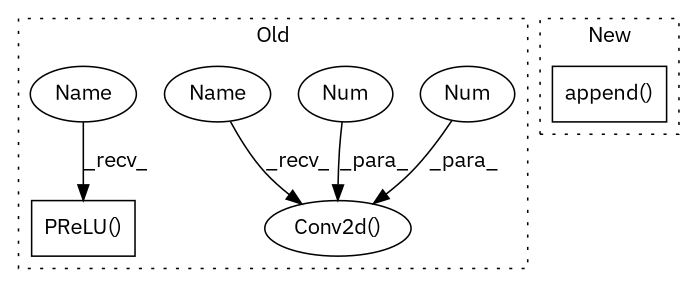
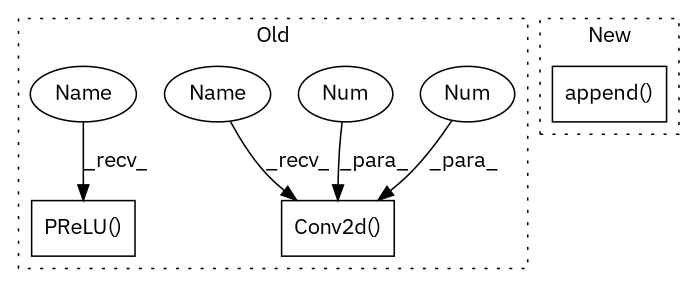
node "Conv2d()": shape ellipse -> box
